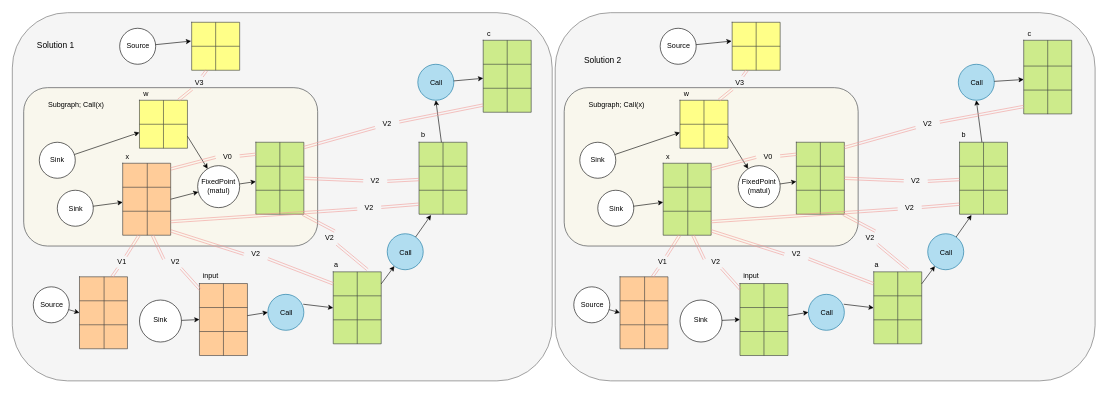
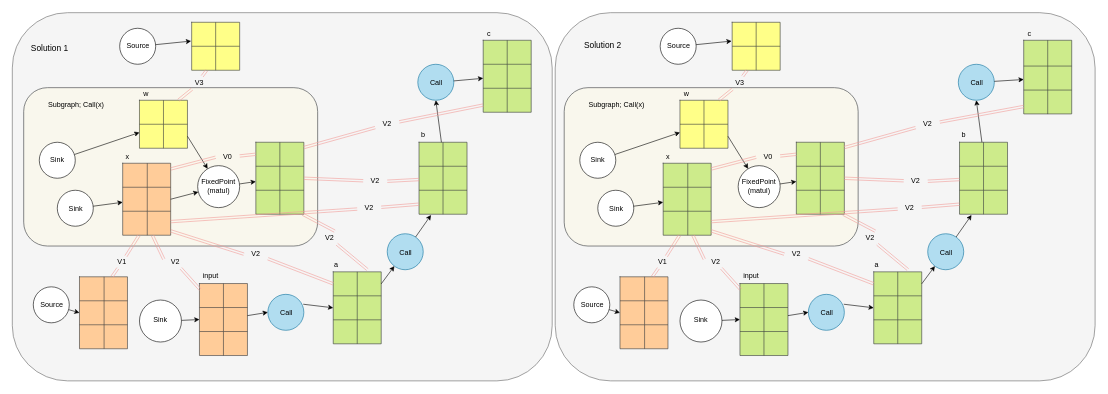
node "Solution 1": moved (56, 45) -> (50, 48)
node "Solution 2": moved (603, 60) -> (603, 45)
